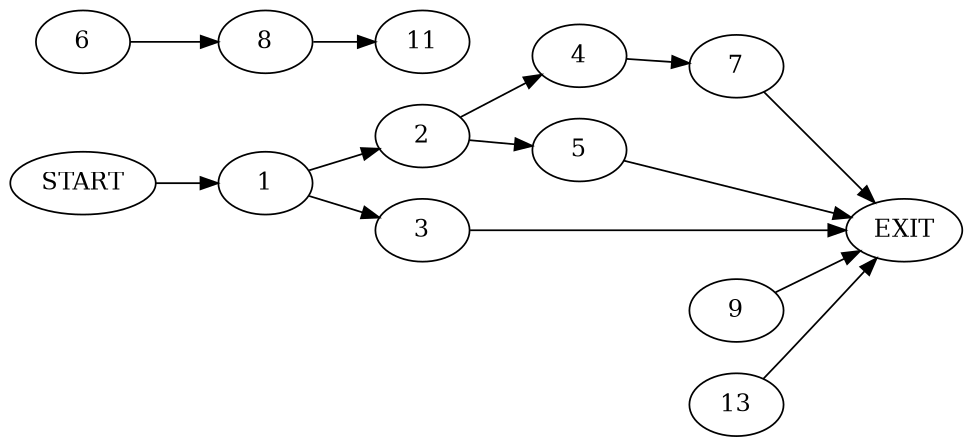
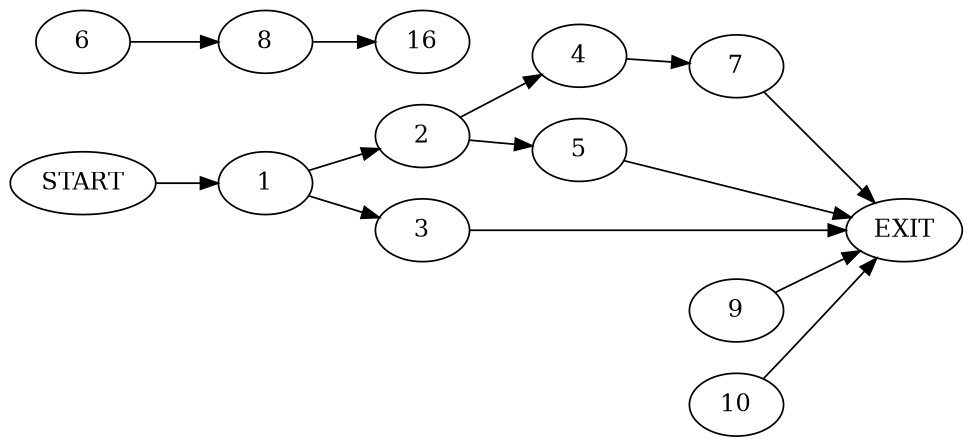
node "11": label "11" -> "16"
node "13": label "13" -> "10"
